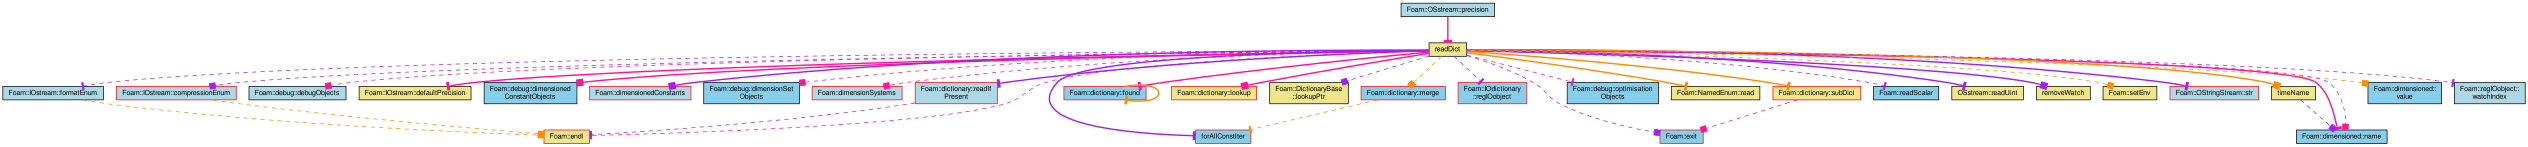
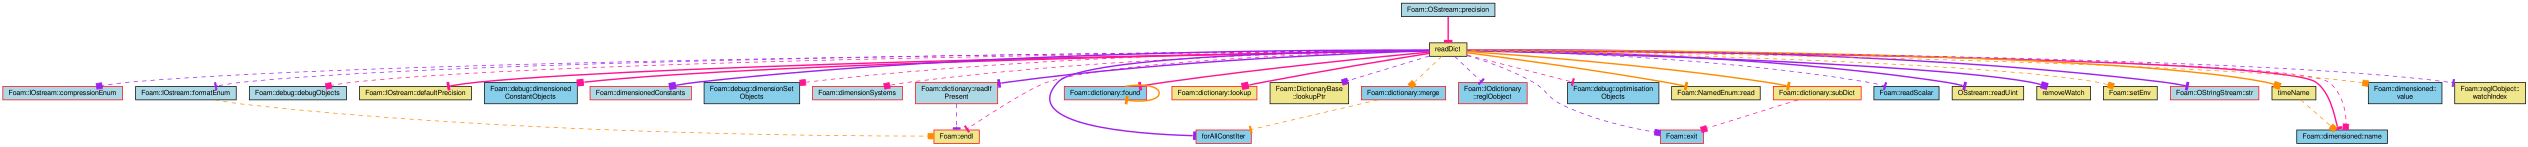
node "Foam::regIOobject:: watchIndex": fillcolor lightblue -> khaki
edge "timeName" -> "Foam::dimensioned::name": color purple -> darkorange
edge "Foam::IOstream::compressionEnum" -> "Foam::endl": removed
